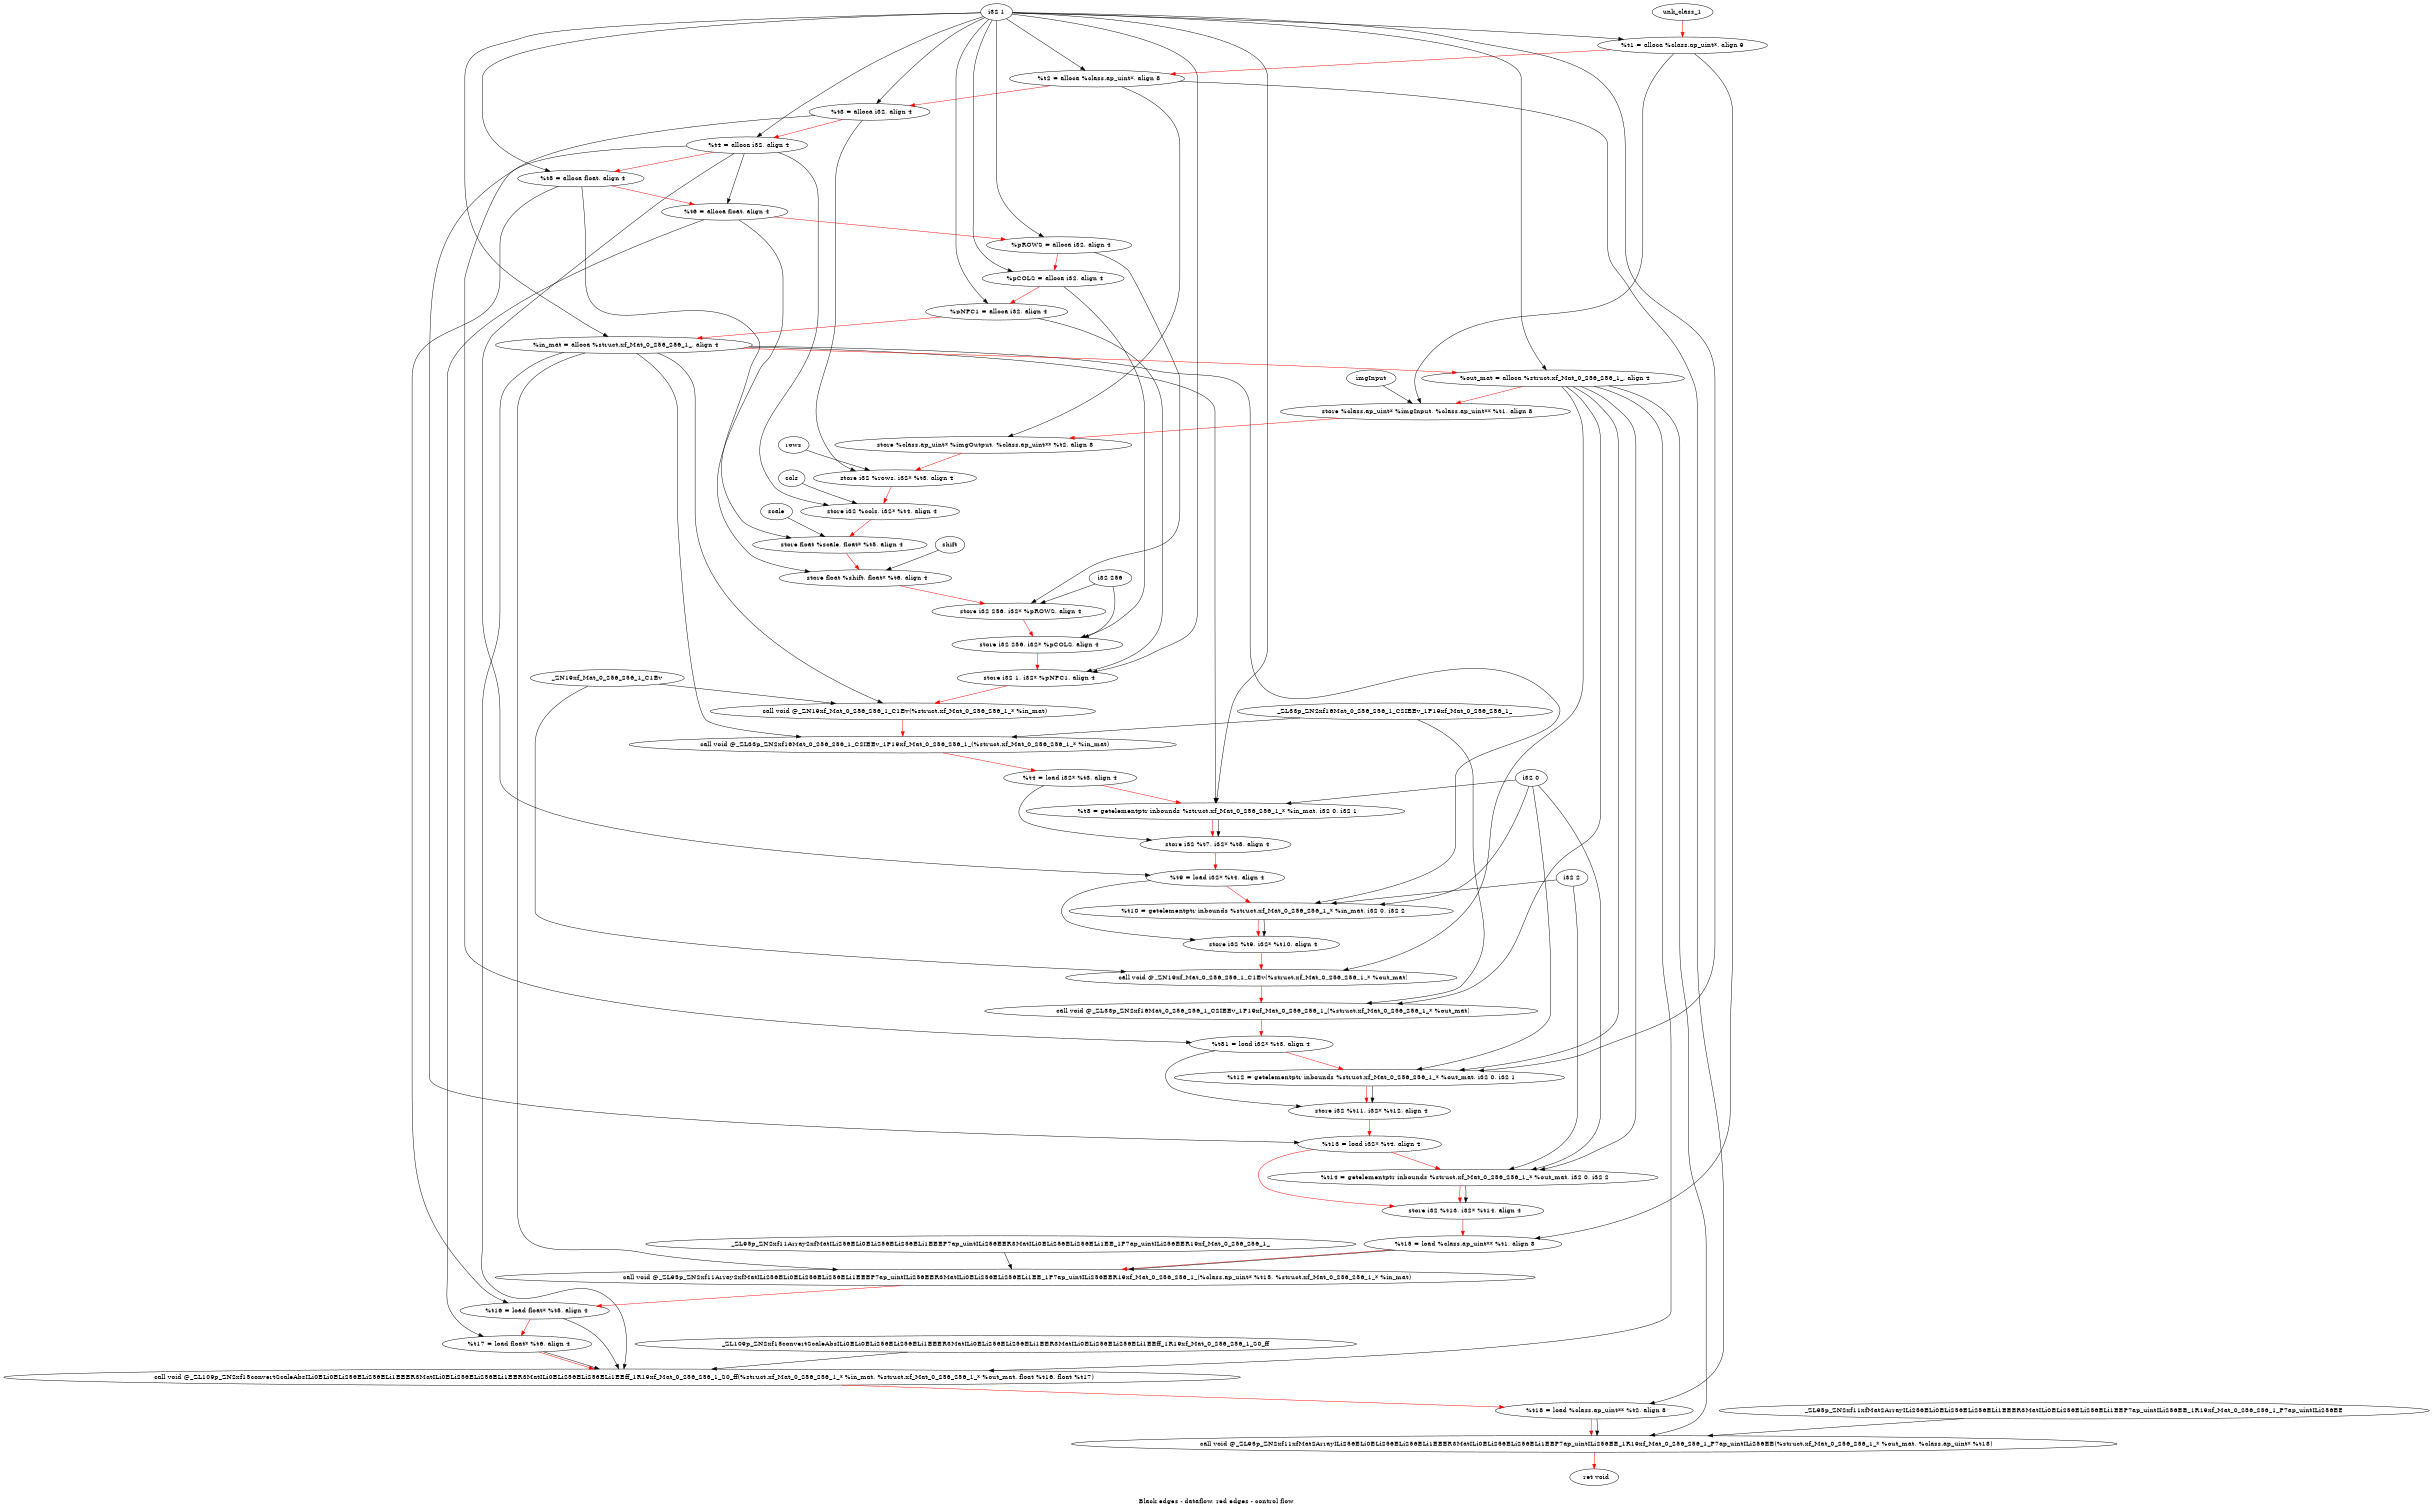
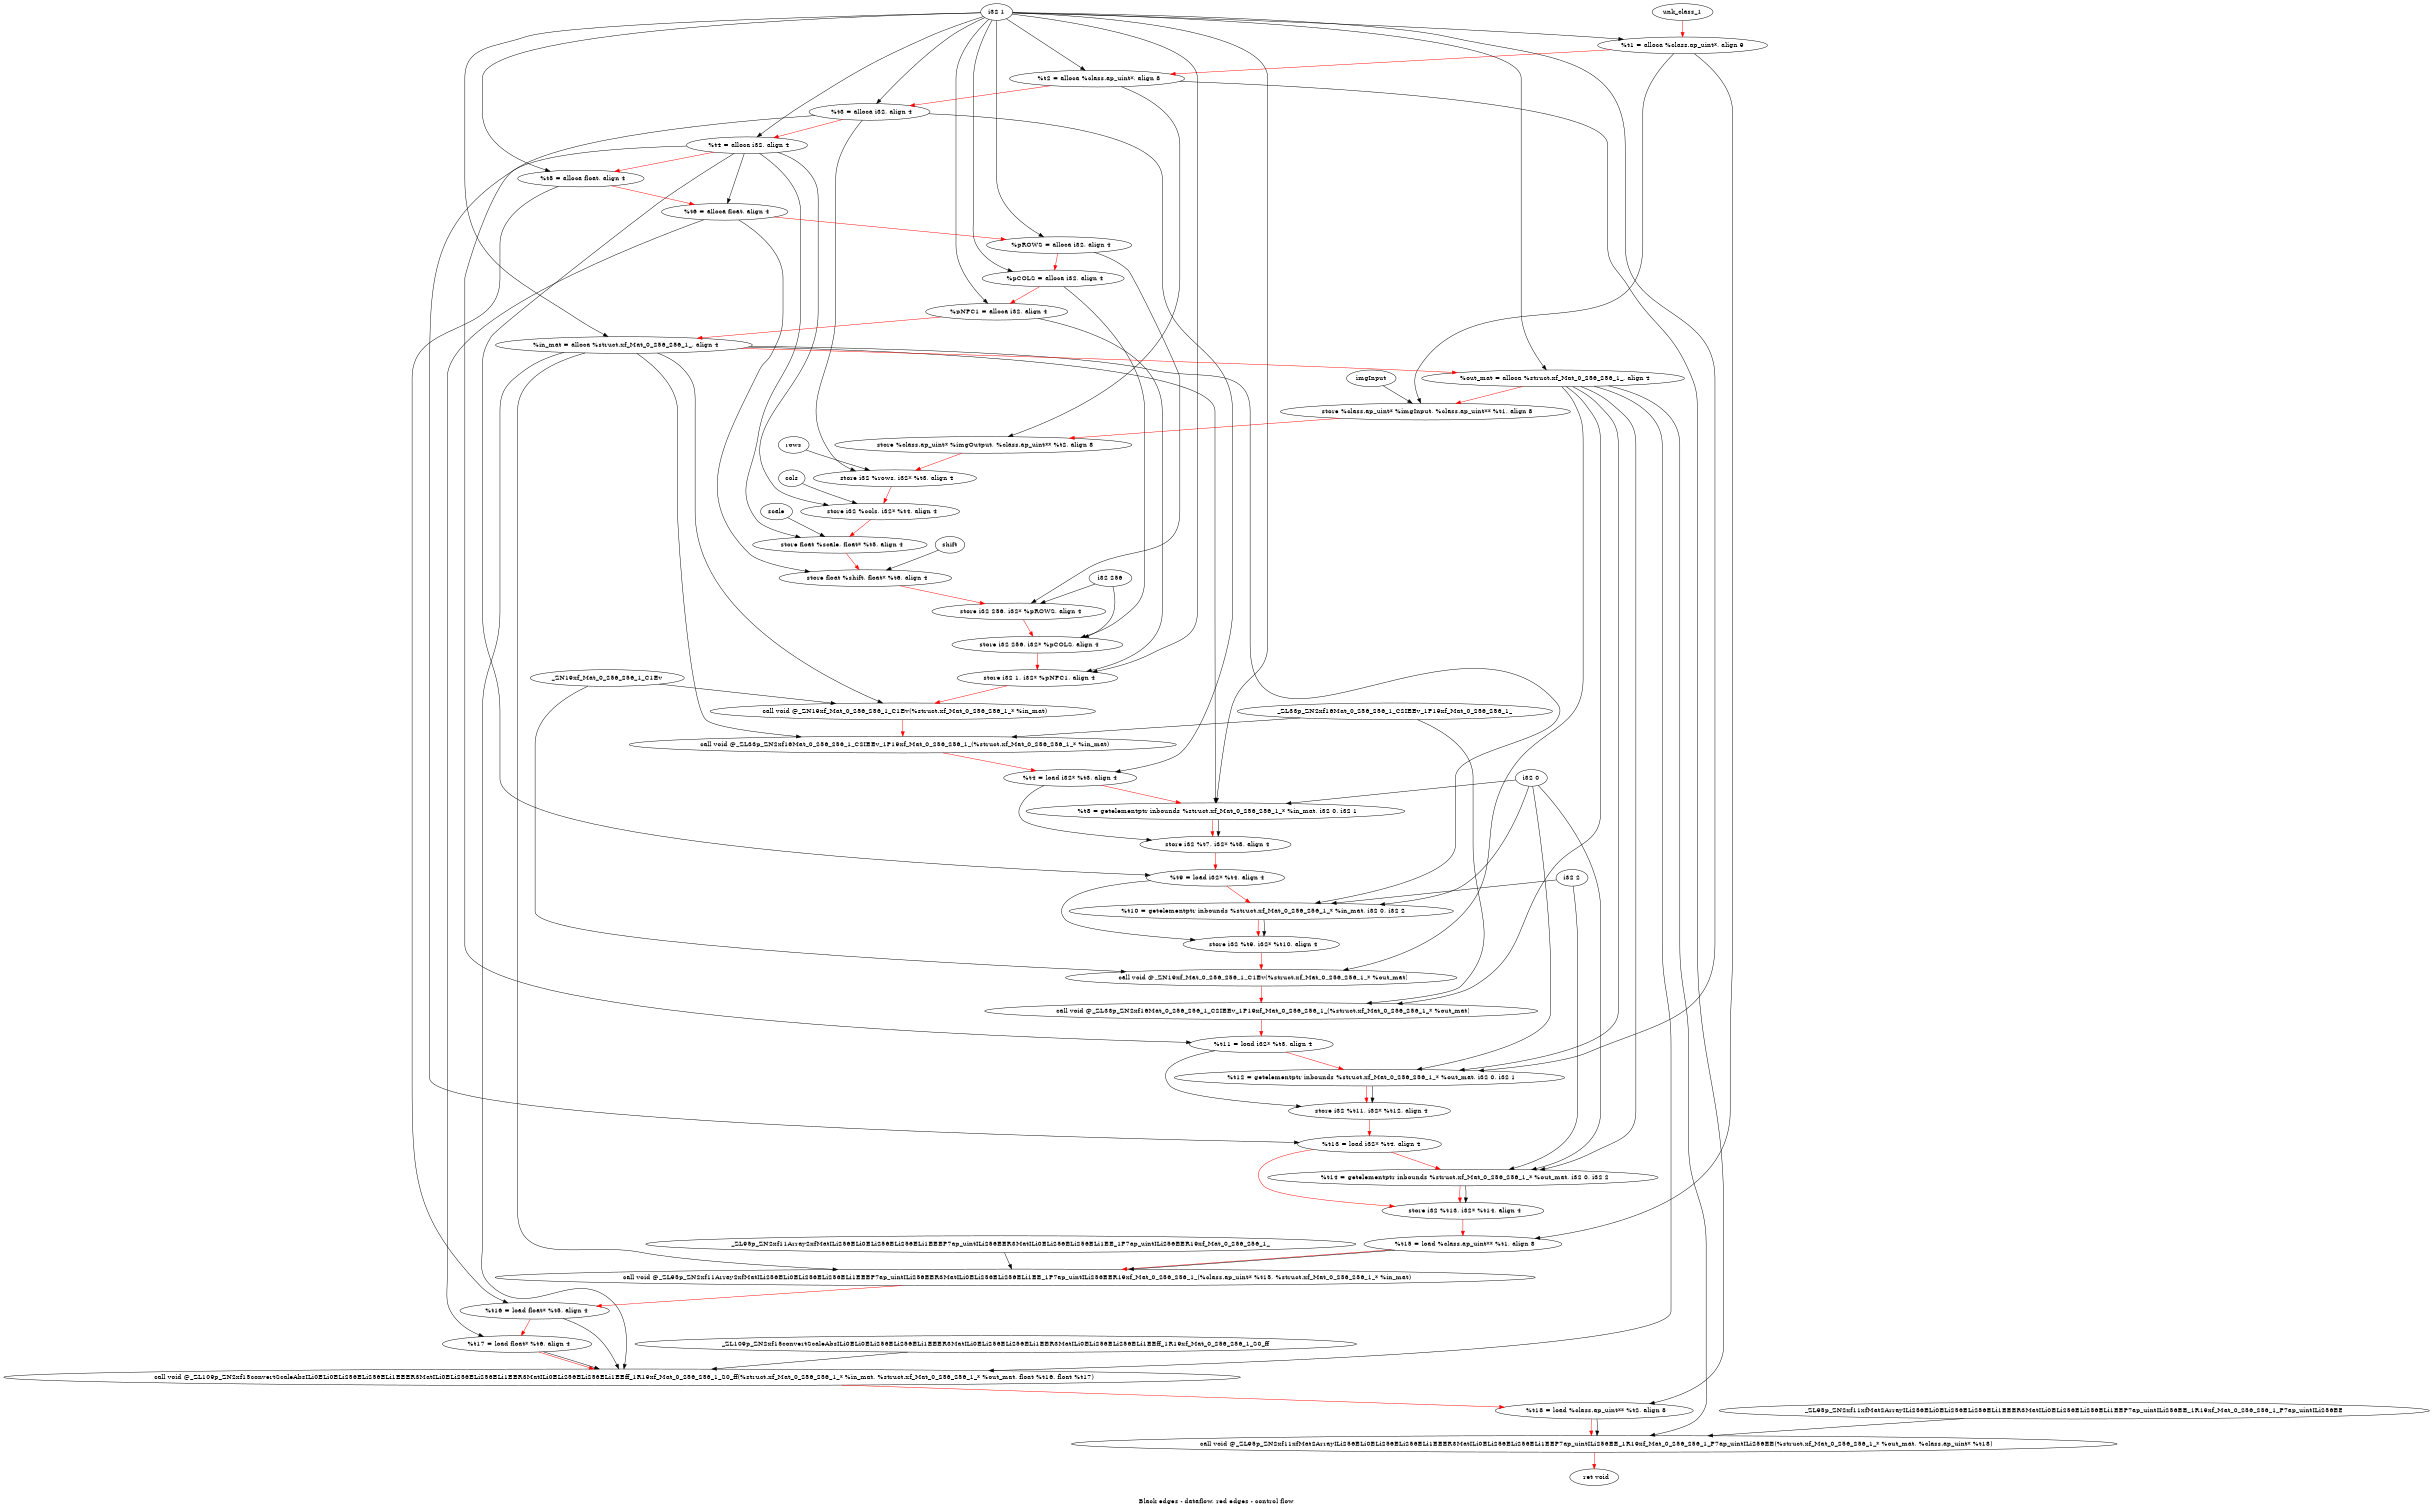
edge "%t5 = alloca float, align 4" -> "store float %scale, float* %t5, align 4": now "%t4 = alloca i32, align 4" -> "store float %scale, float* %t5, align 4"
edge "%t3 = alloca i32, align 4" -> "%t4 = load i32* %t3, align 4": added
node "%t81 = load i32* %t3, align 4": label "%t81 = load i32* %t3, align 4" -> "%t11 = load i32* %t3, align 4"
